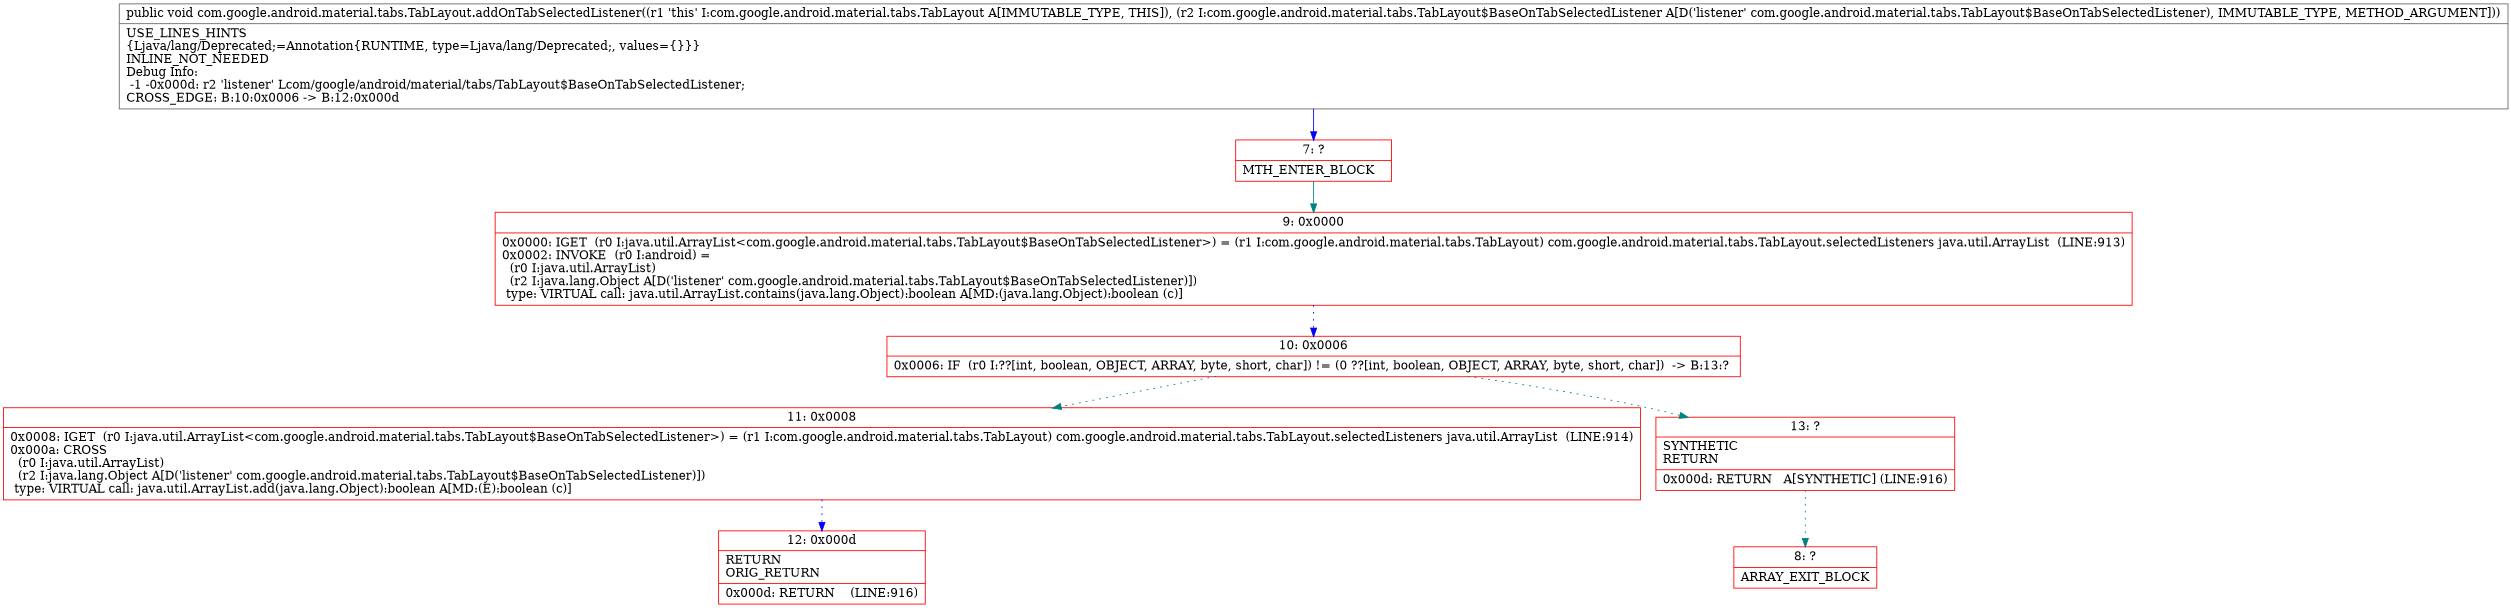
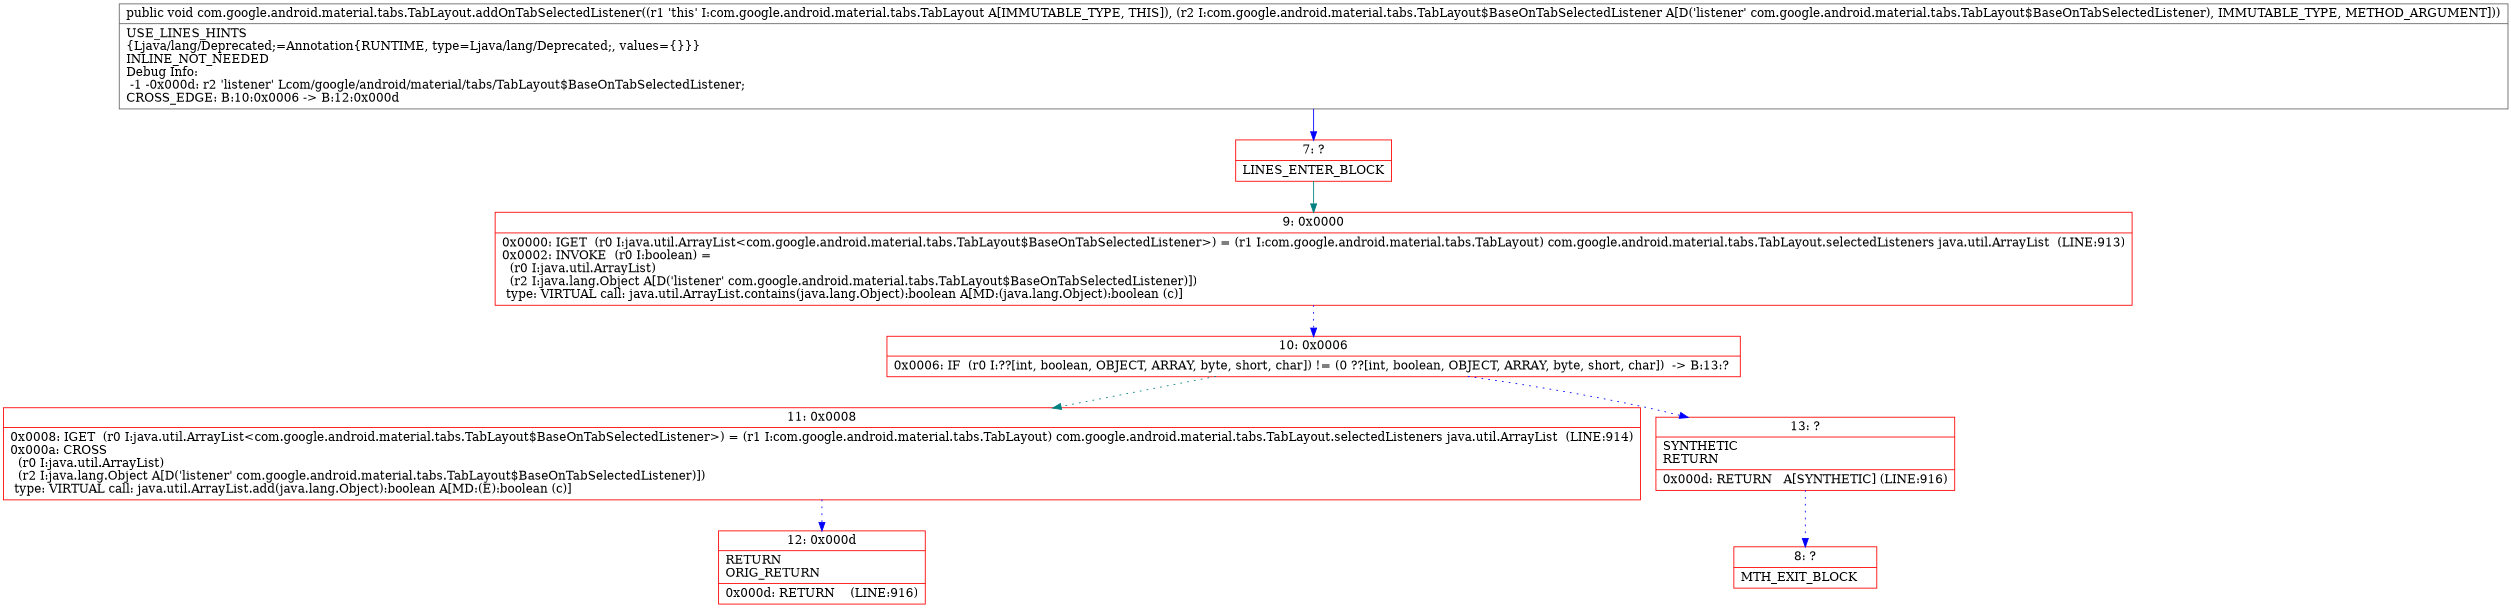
node "7: ?": text "MTH_ENTER_BLOCK" -> "LINES_ENTER_BLOCK"
node "9: 0x0000": text "0x0002: INVOKE  (r0 I:android) =" -> "0x0002: INVOKE  (r0 I:boolean) ="
edge "10: 0x0006" -> "13: ?": color teal -> blue
edge "13: ?" -> "8: ?": color teal -> blue
node "8: ?": text "ARRAY_EXIT_BLOCK" -> "MTH_EXIT_BLOCK"
